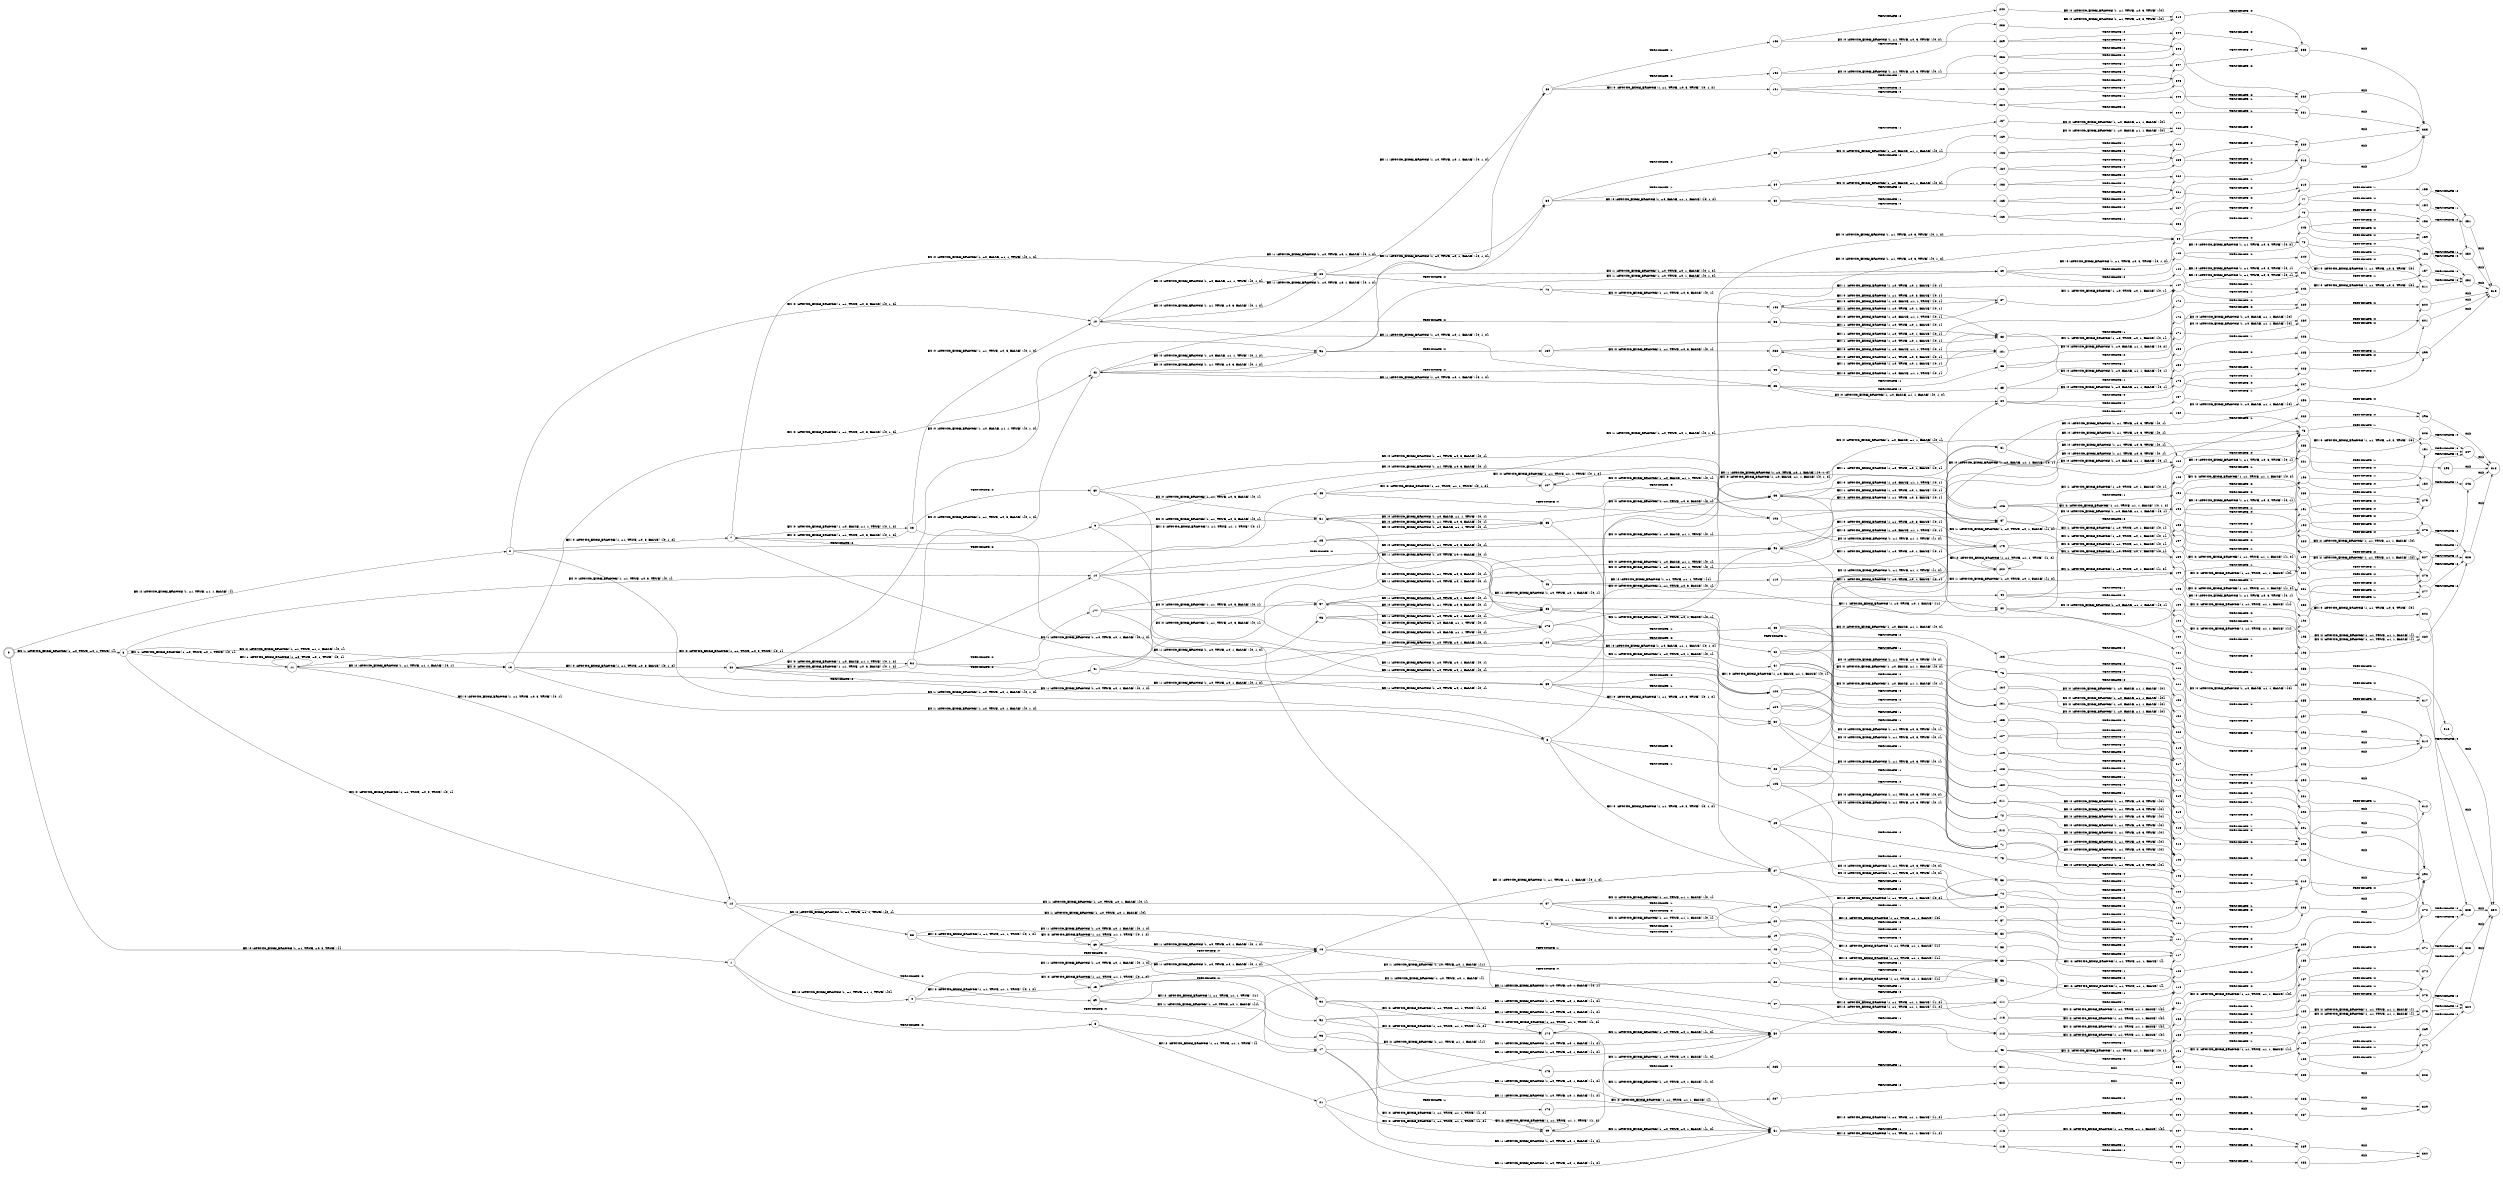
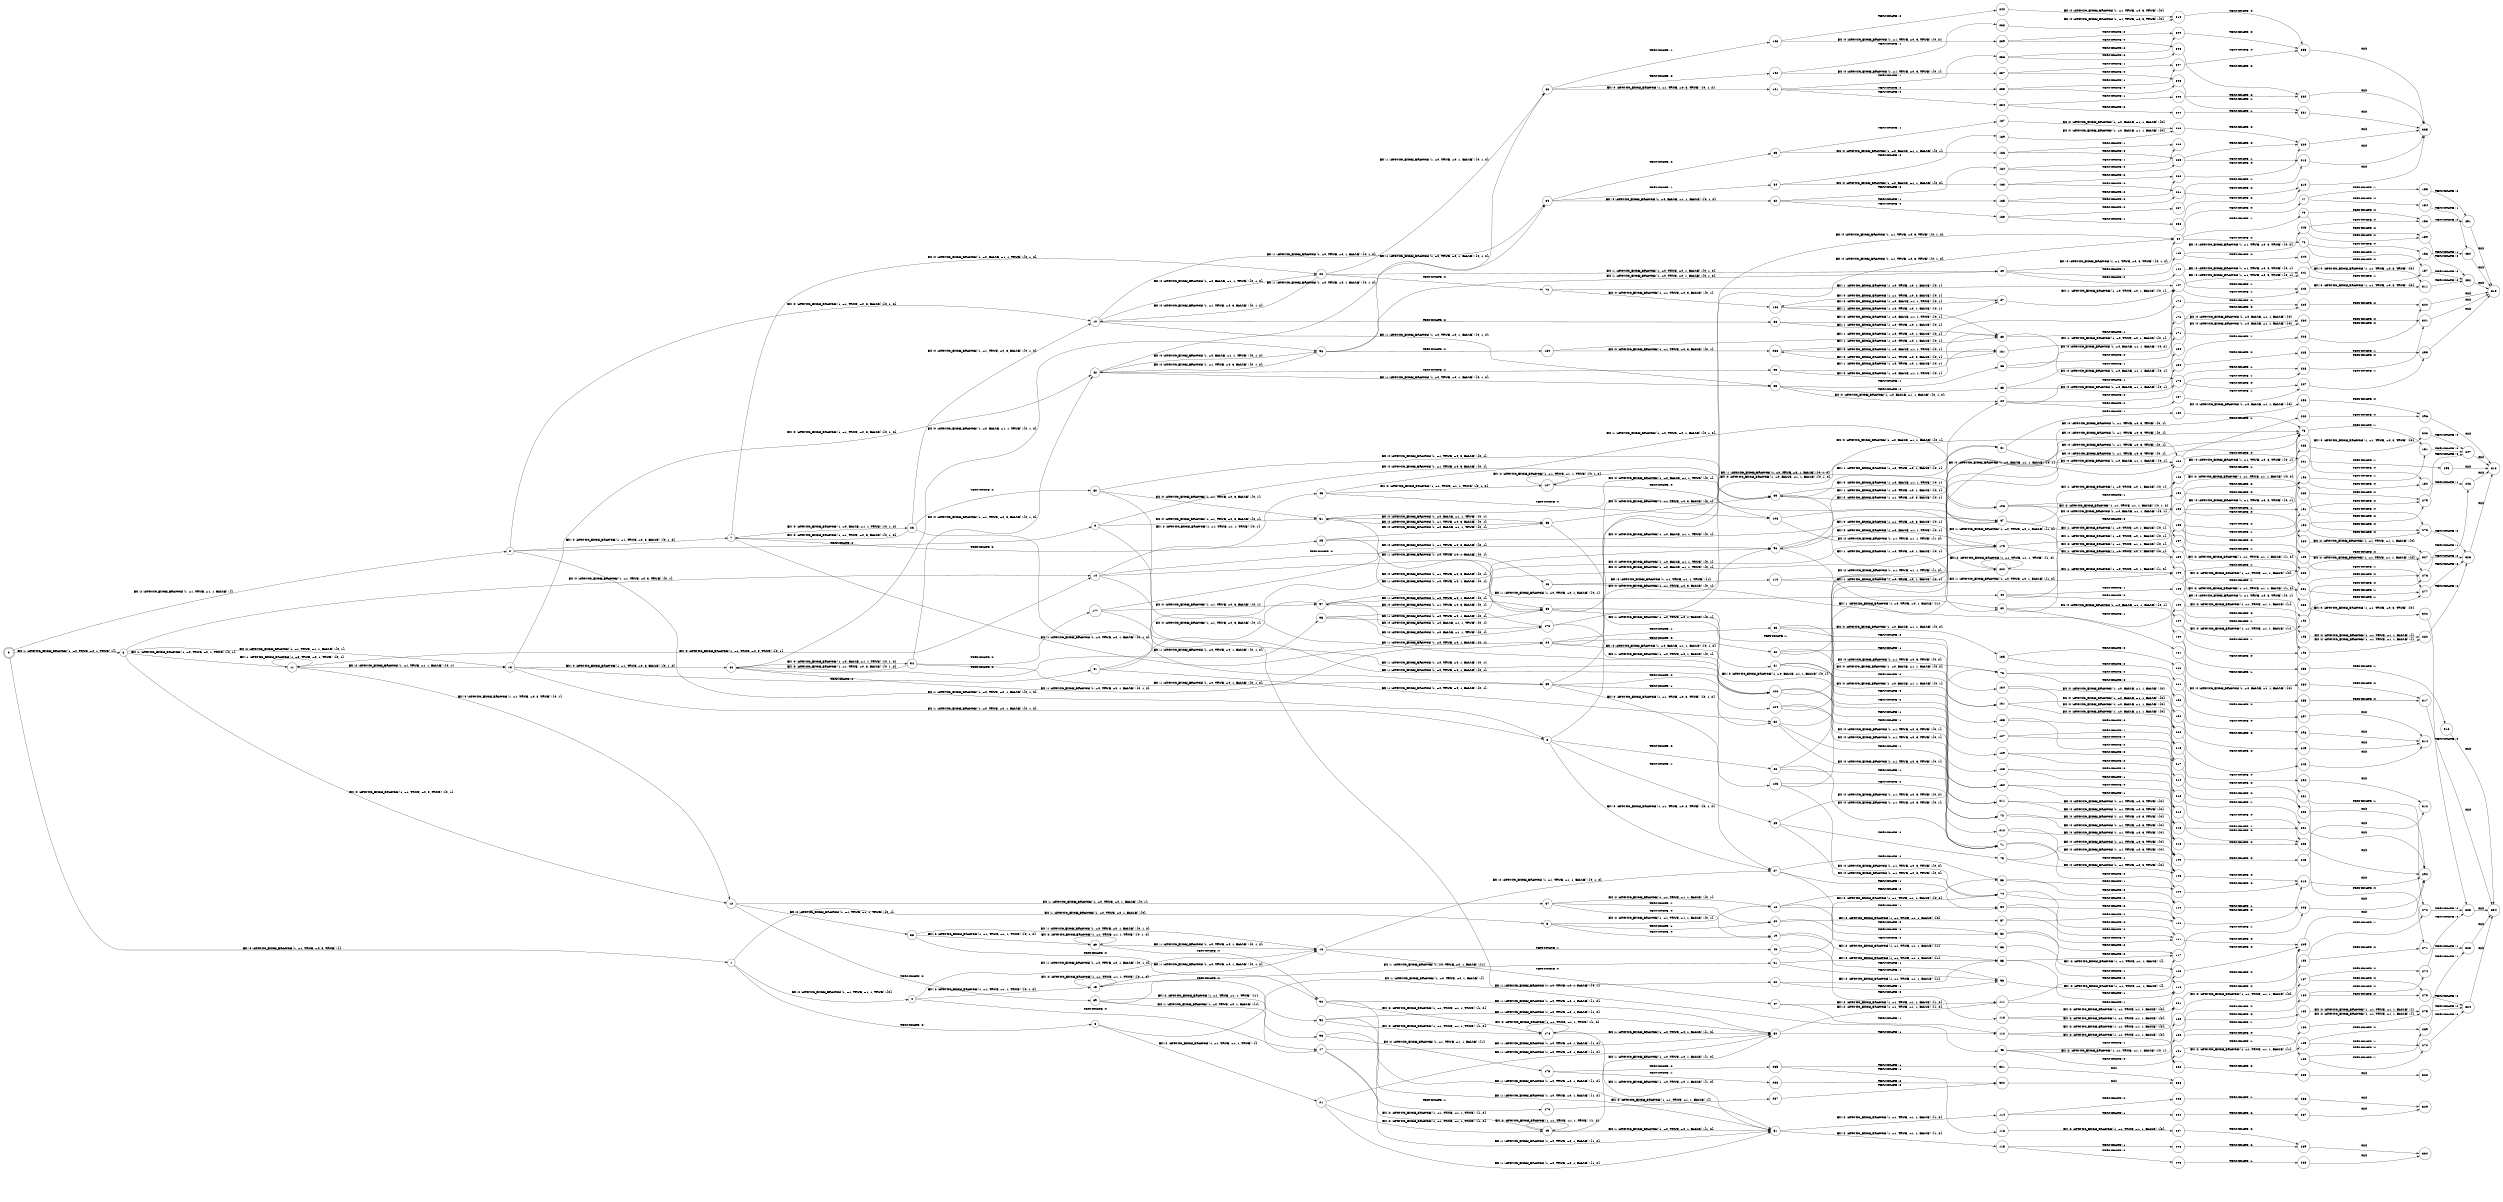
node "266": added
edge "51" -> "116": now "265" -> "116"
